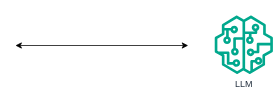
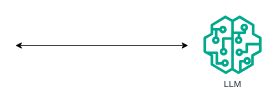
node "LLM": moved (243, 45) -> (232, 45)
